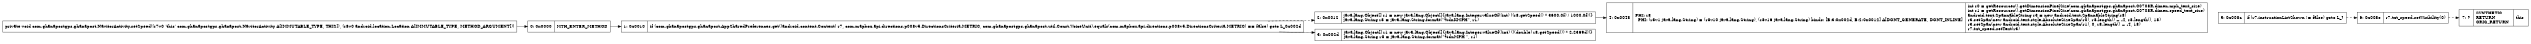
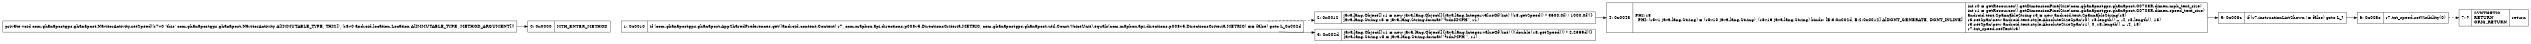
edge "4: 0x0048" -> "5: 0x008c": added
edge "5: 0x008c" -> "6: 0x008e": style dashed -> solid
node "7: ?": text "this" -> "return"
edge "0: 0x0000" -> "1: 0x0010": removed
